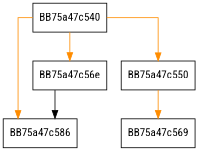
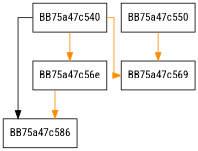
edge "BB75a47c540" -> "BB75a47c550": now "BB75a47c540" -> "BB75a47c569"
edge "BB75a47c540" -> "BB75a47c586": color darkorange -> black
edge "BB75a47c56e" -> "BB75a47c586": color black -> darkorange
